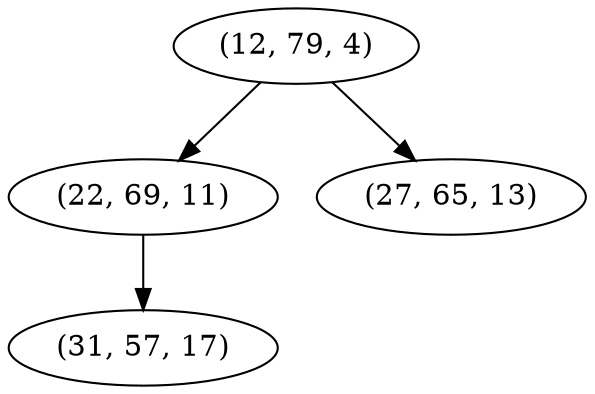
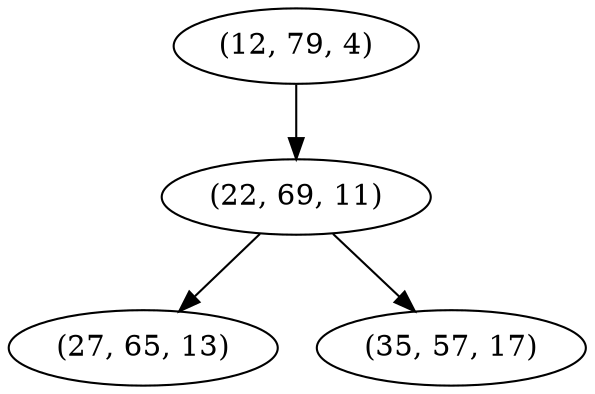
edge "(12, 79, 4)" -> "(27, 65, 13)": now "(22, 69, 11)" -> "(27, 65, 13)"
node "(31, 57, 17)": label "(31, 57, 17)" -> "(35, 57, 17)"
